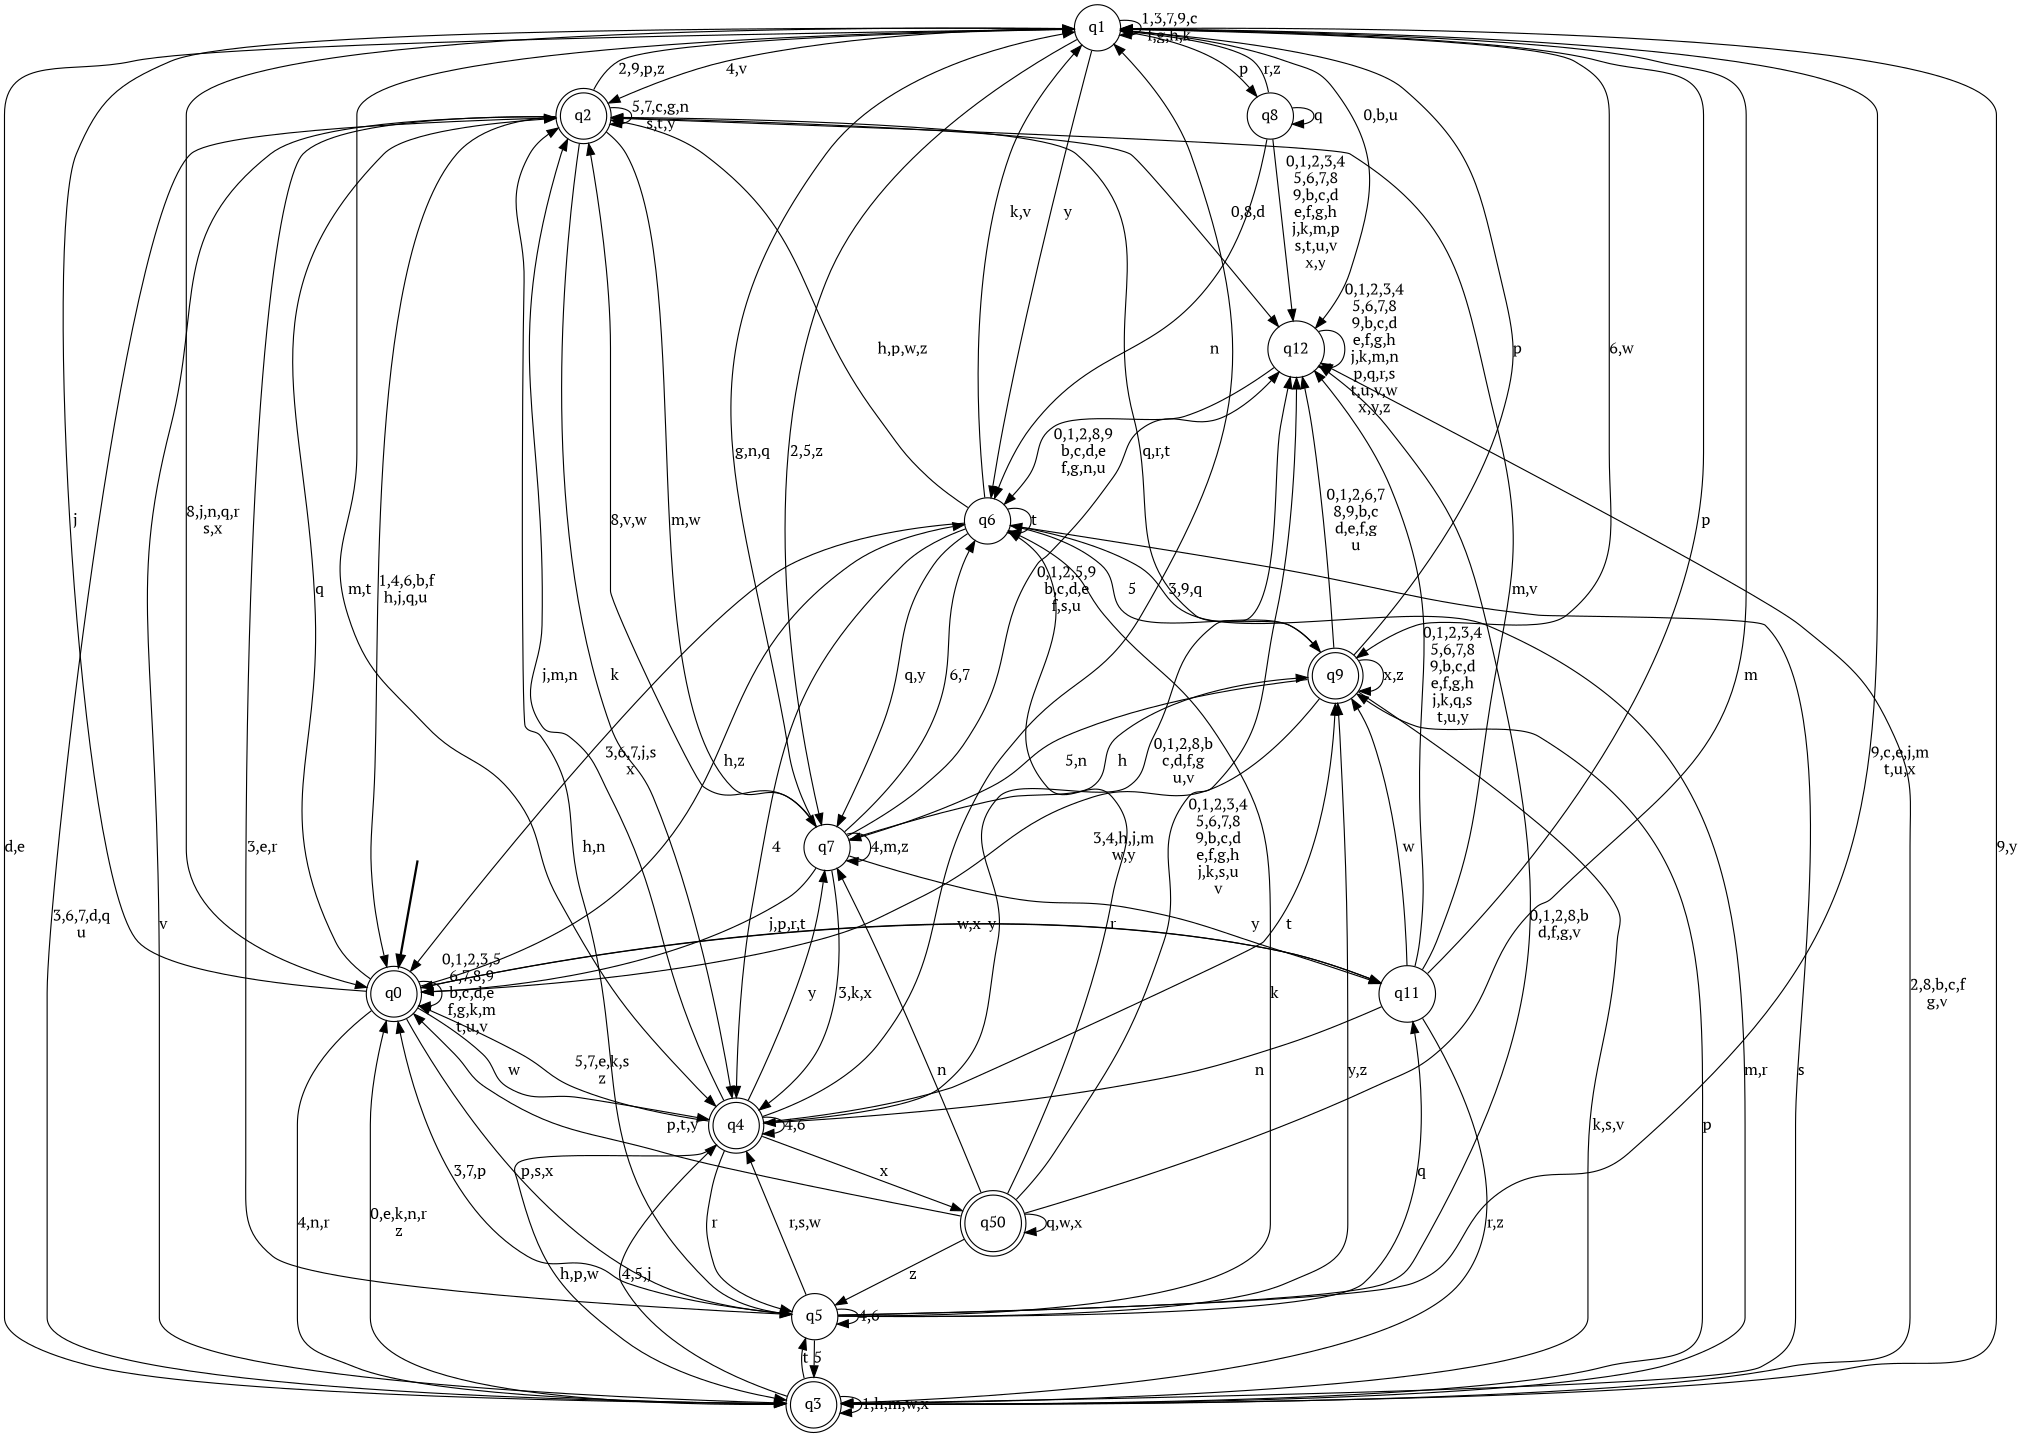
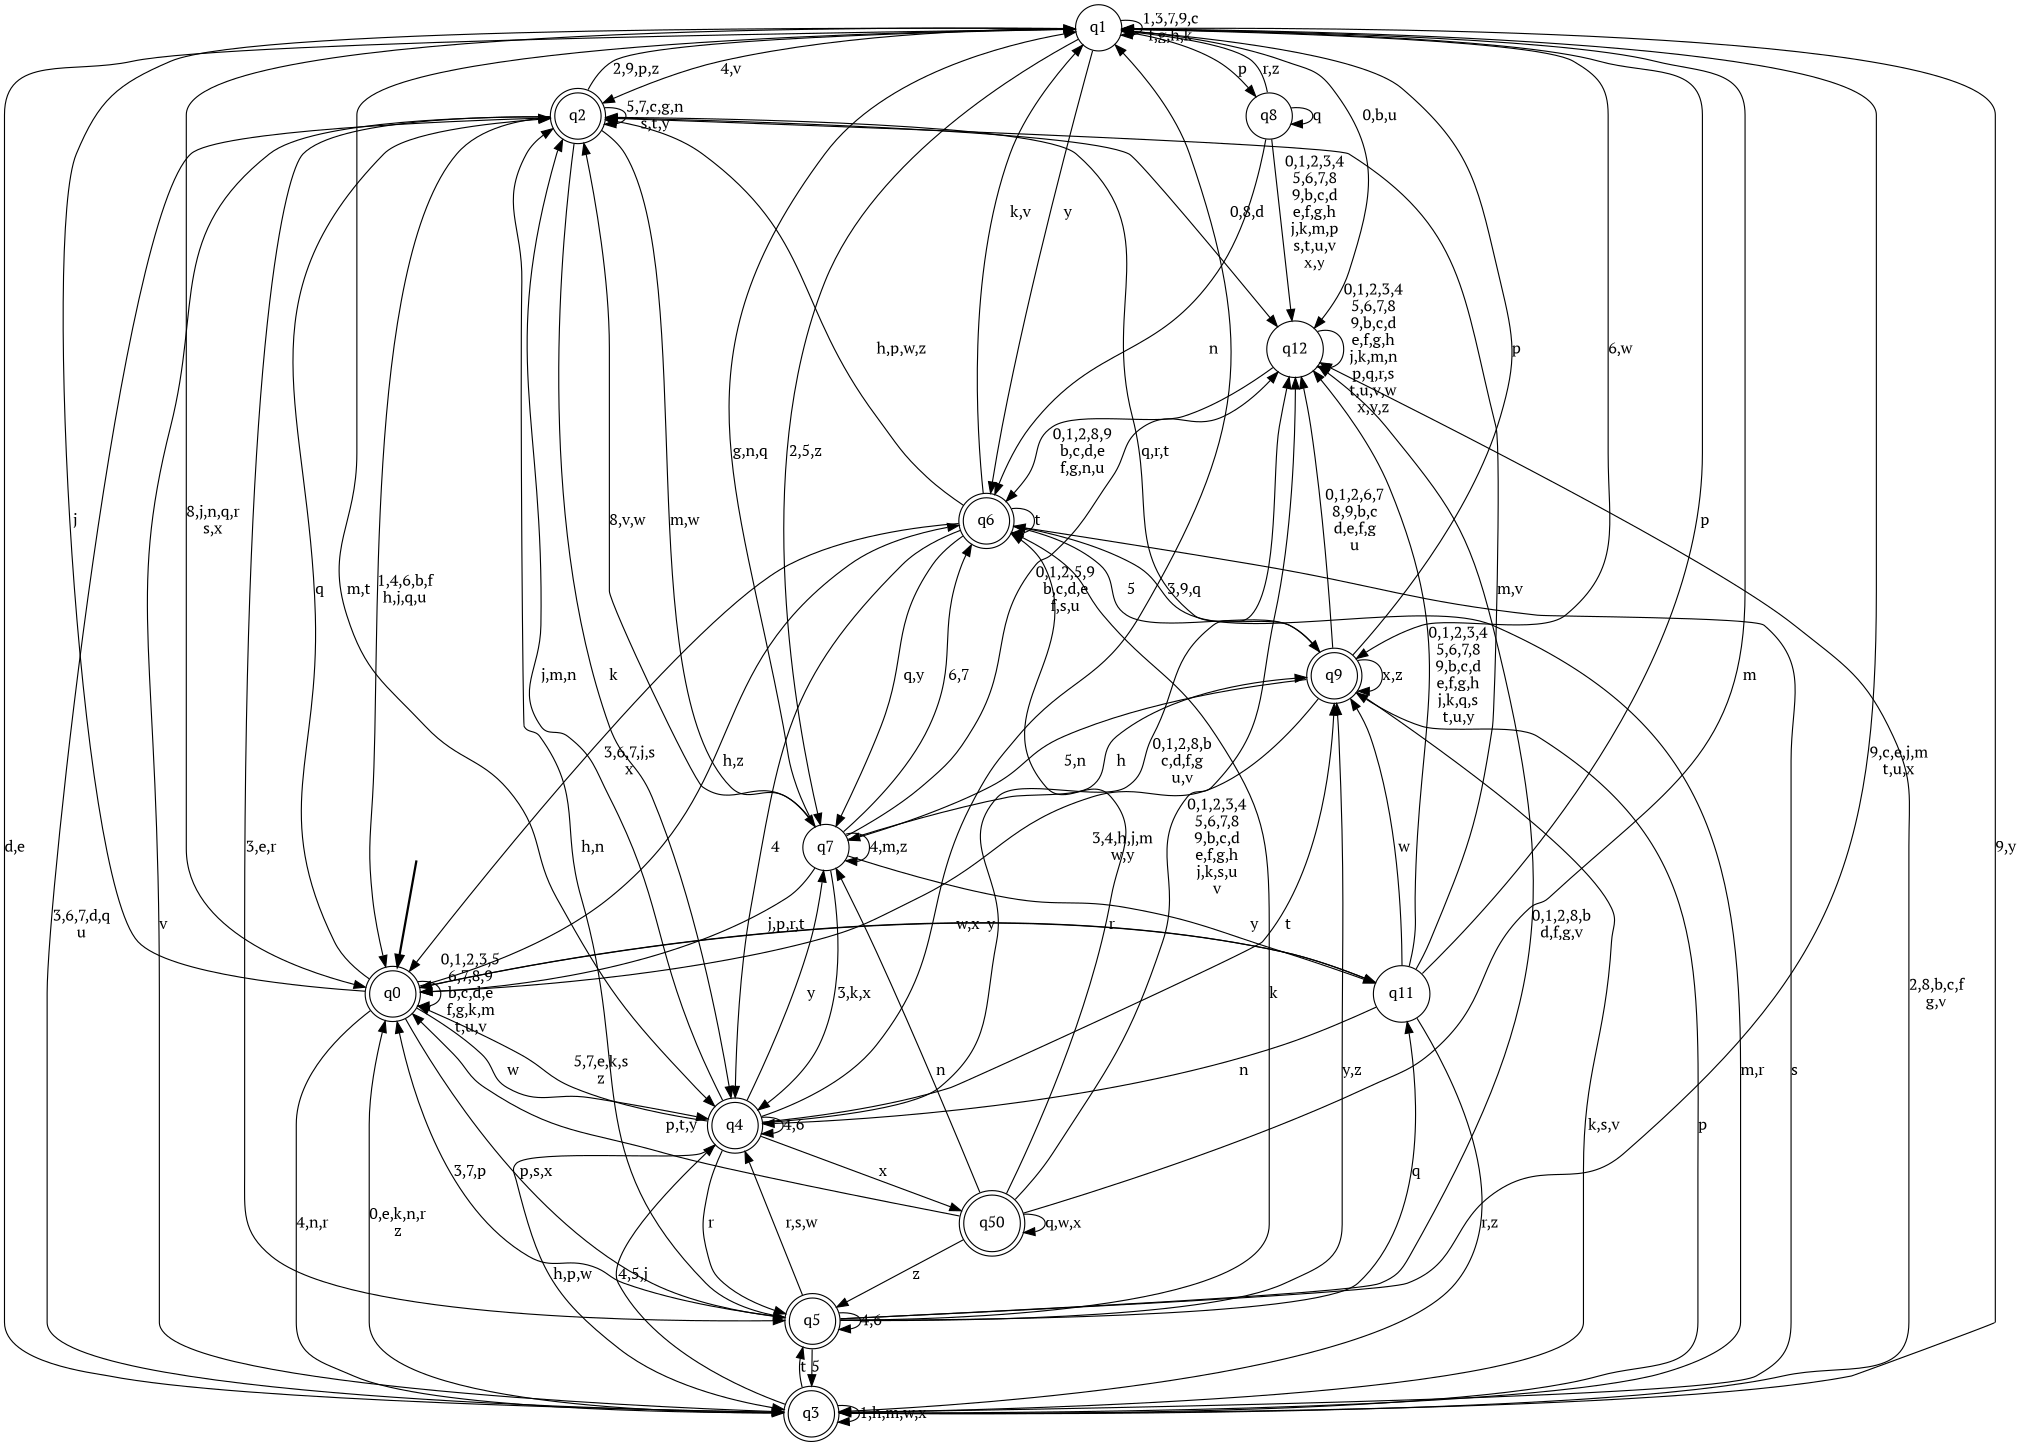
node "q6": shape circle -> doublecircle
node "q5": shape circle -> doublecircle
